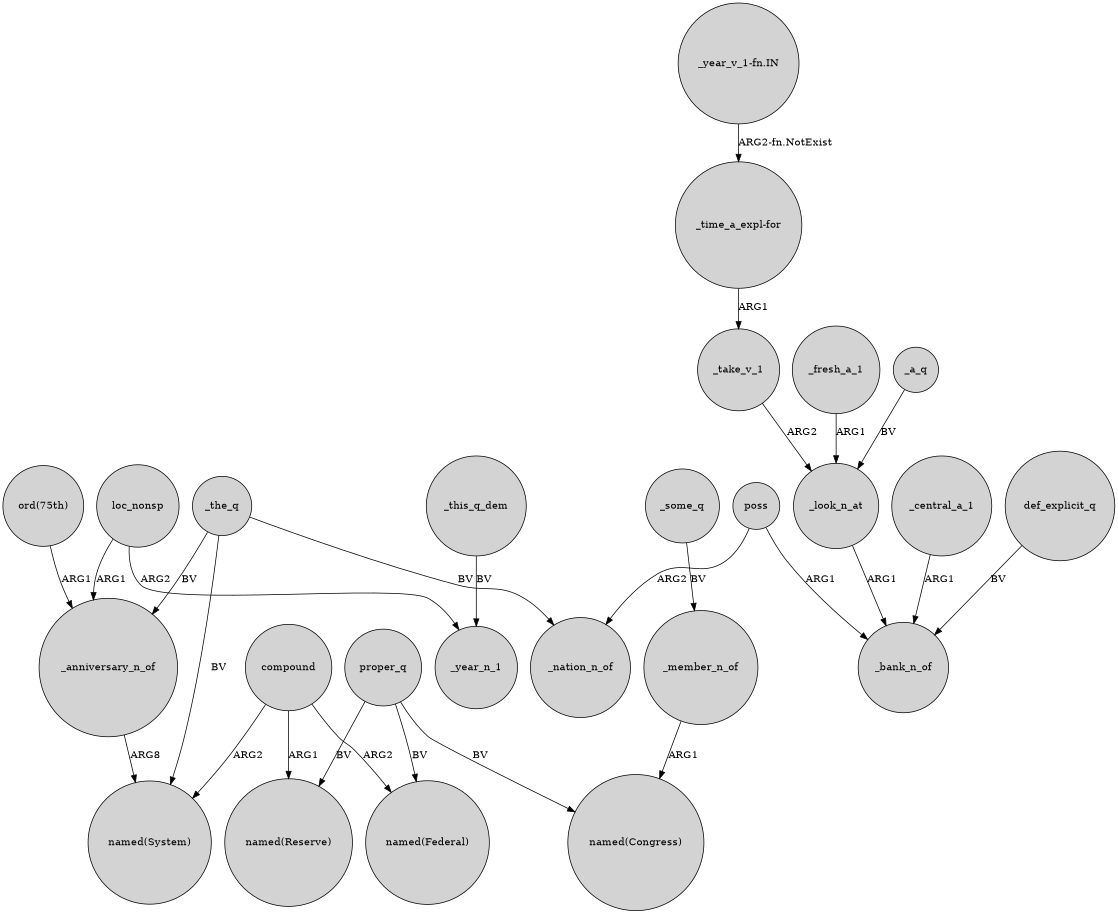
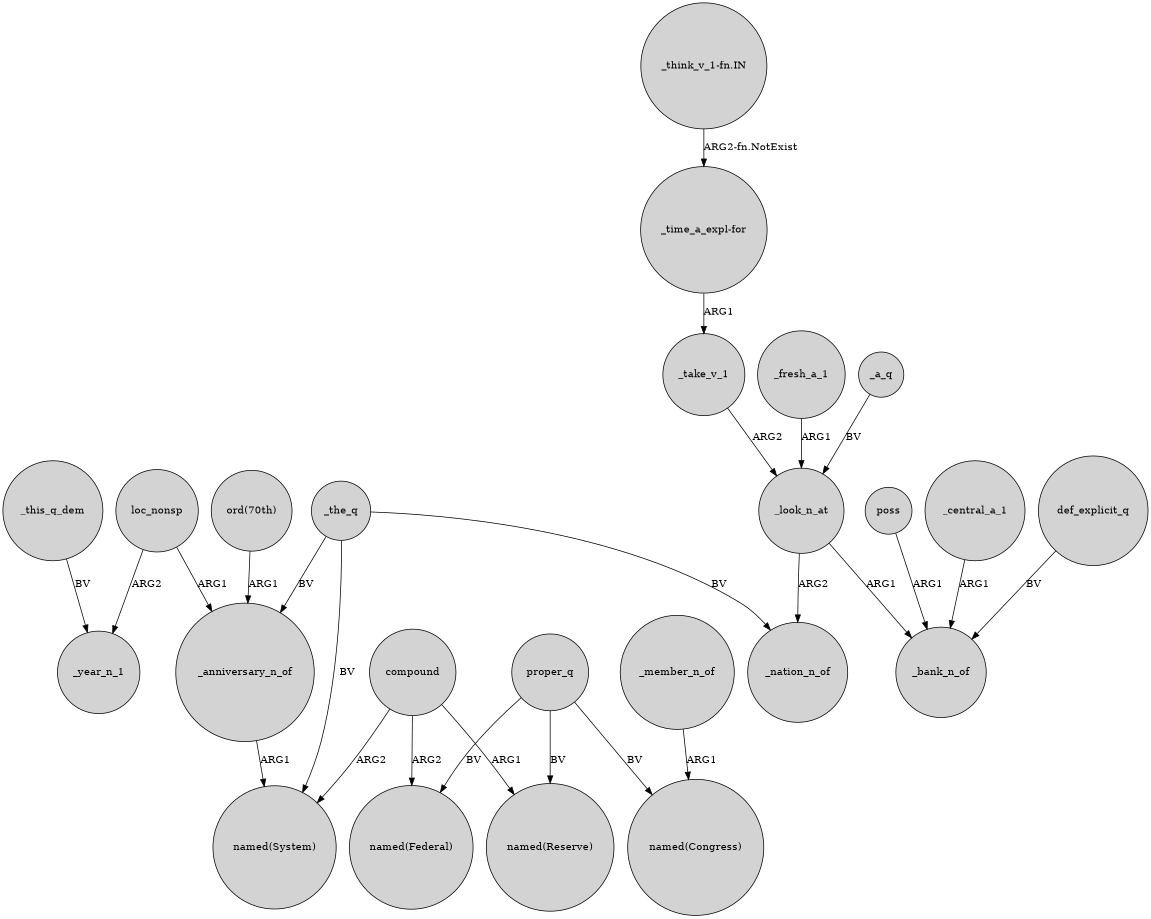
node "_year_v_1-fn.IN": label "_year_v_1-fn.IN" -> "_think_v_1-fn.IN"
node "ord(75th)": label "ord(75th)" -> "ord(70th)"
node "_some_q": removed
edge "poss" -> "_nation_n_of": now "_look_n_at" -> "_nation_n_of"
edge "_anniversary_n_of" -> "named(System)": label "ARG8" -> "ARG1"
